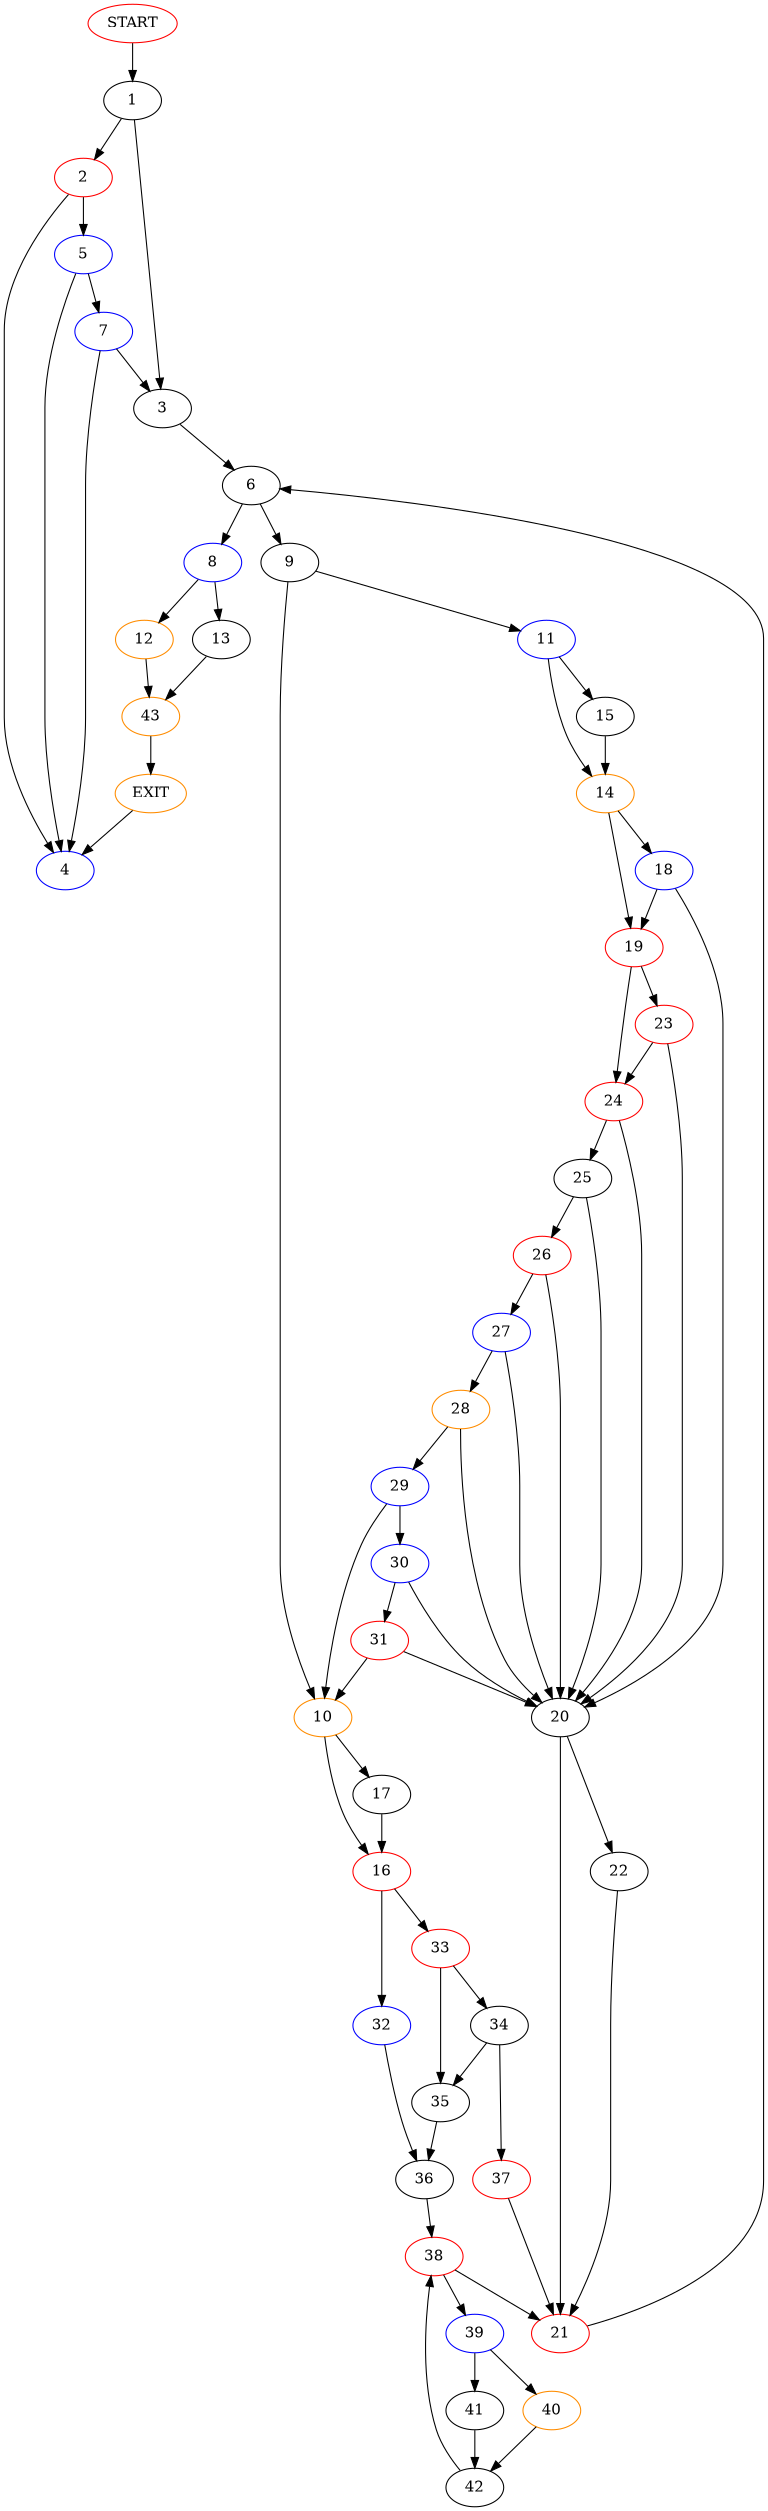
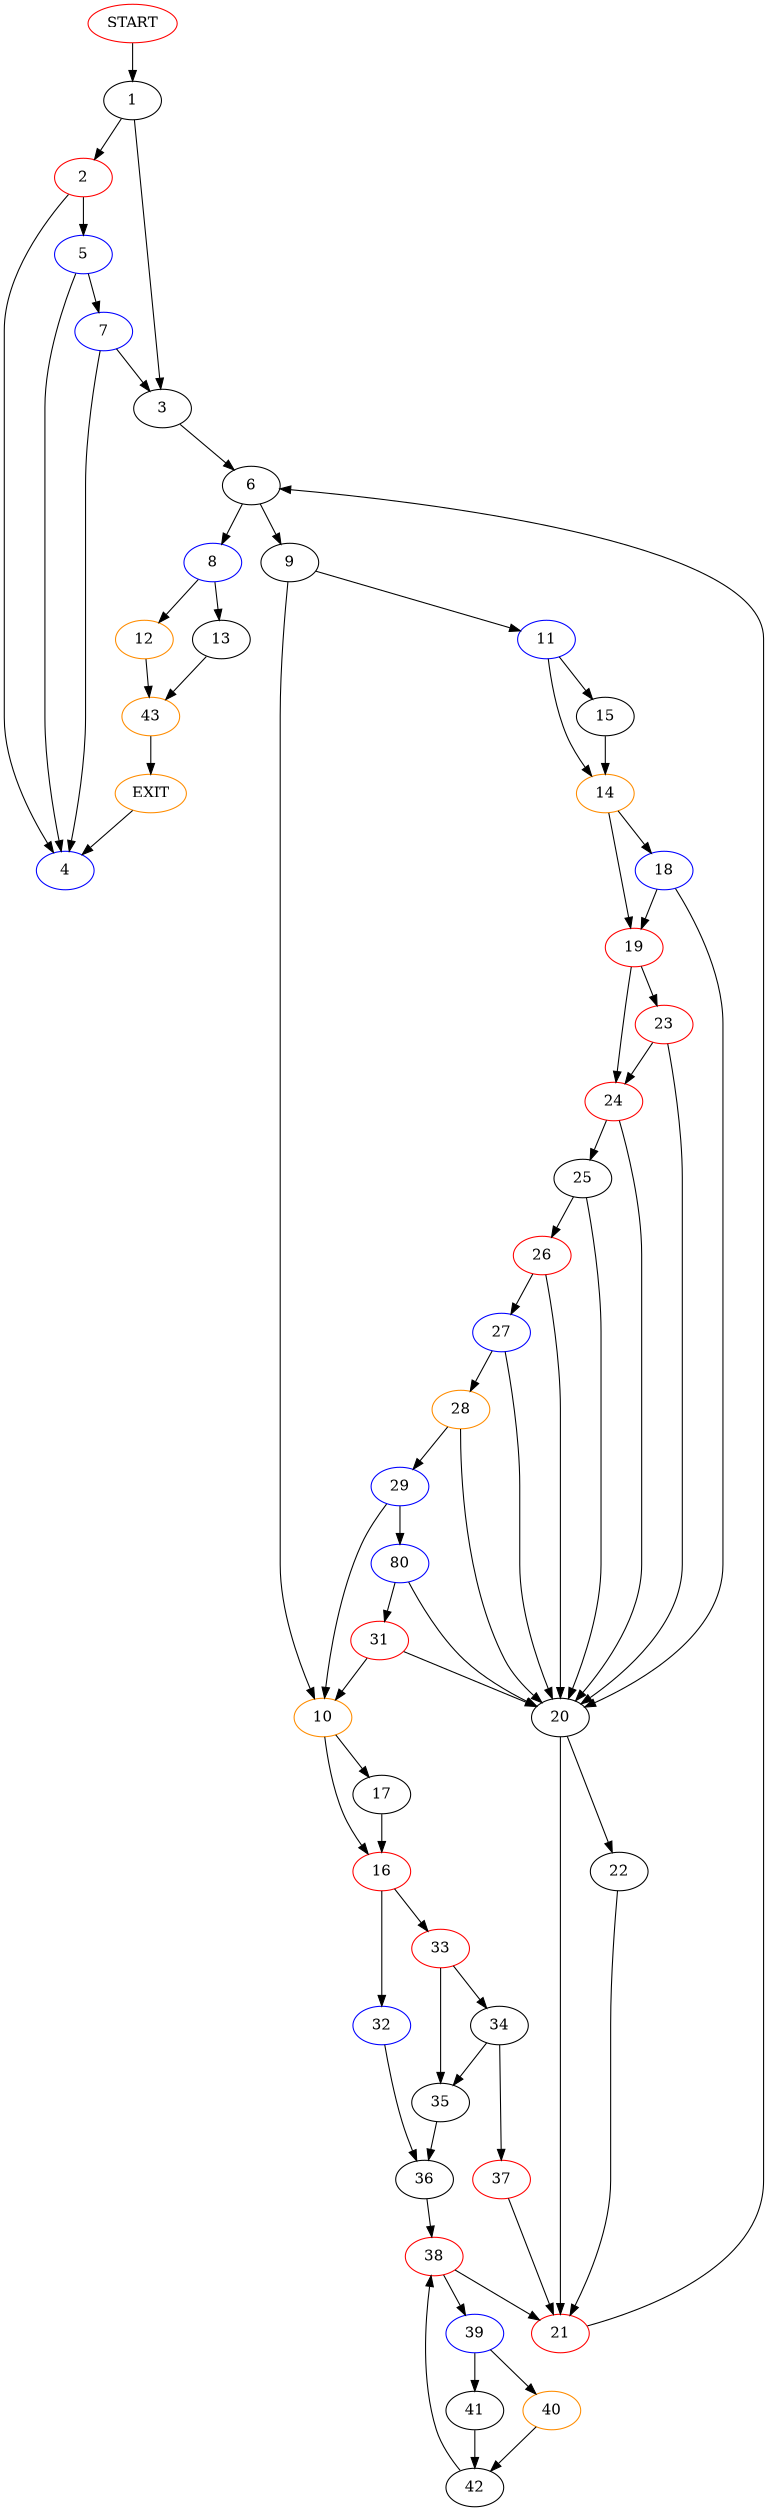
node "30": label "30" -> "80"
